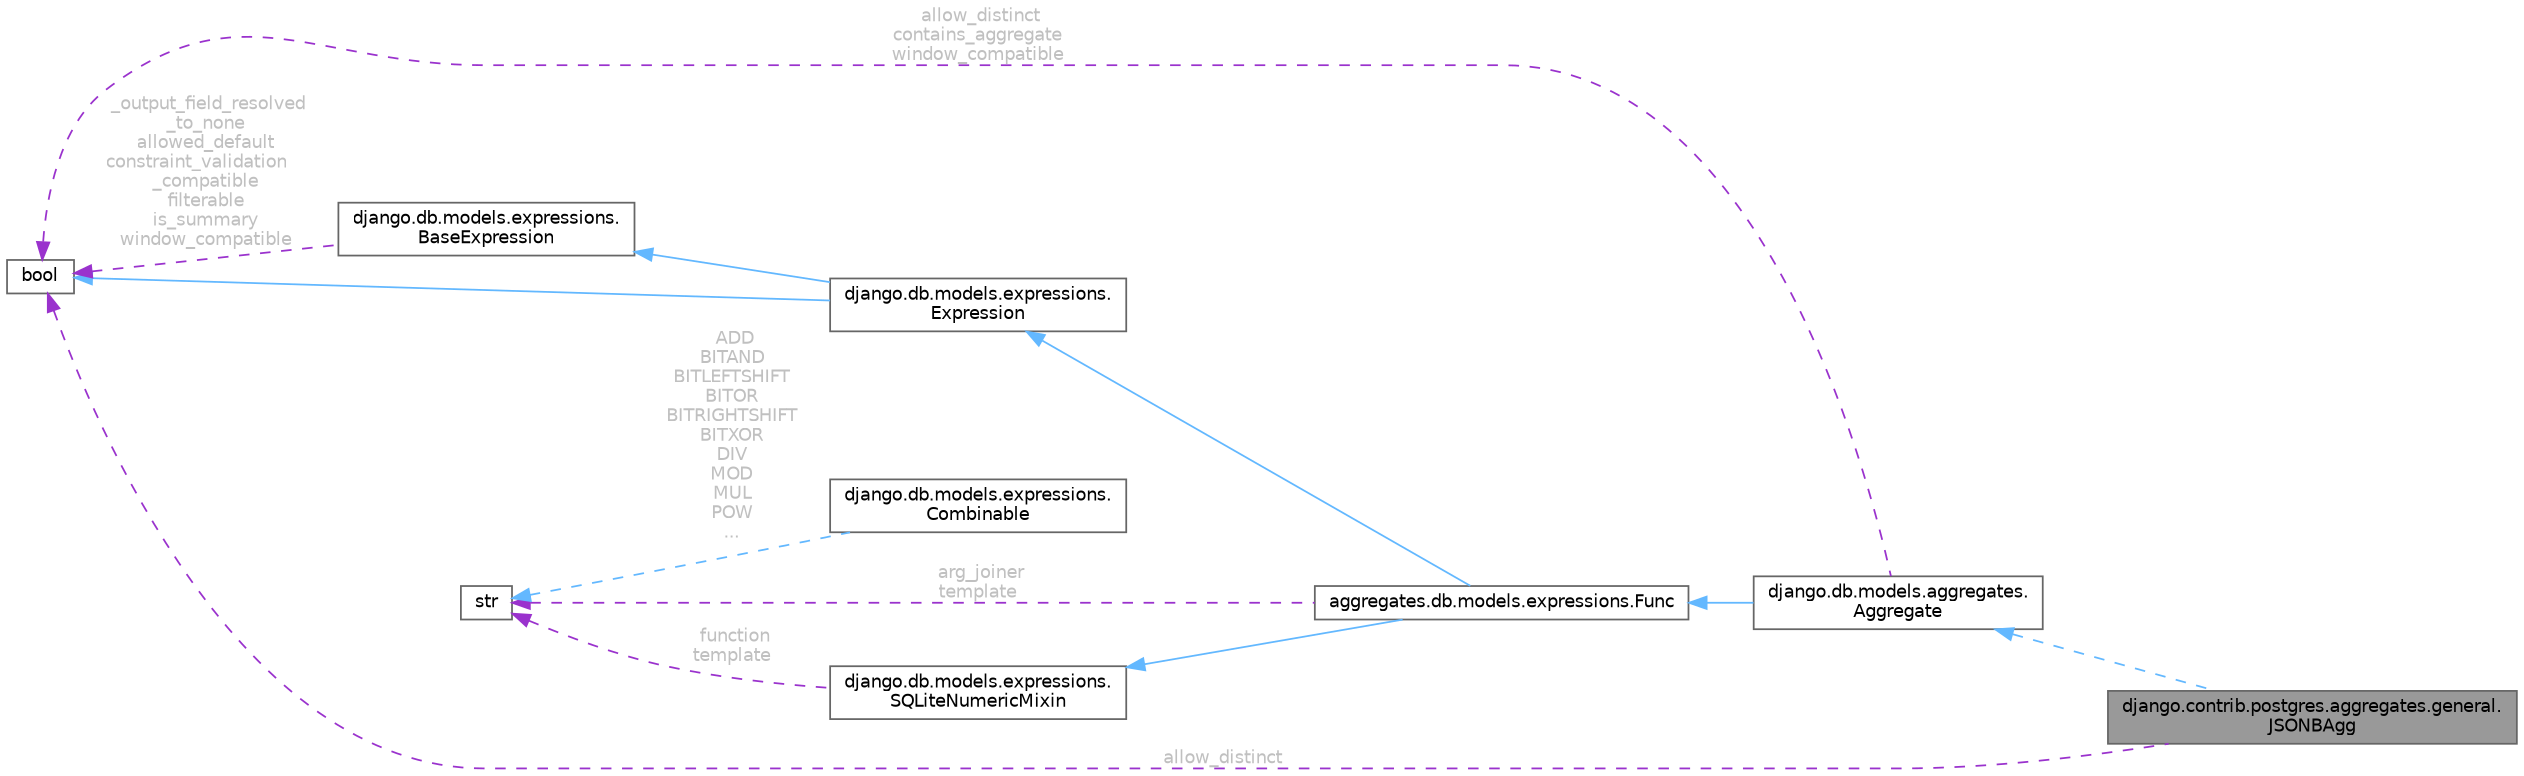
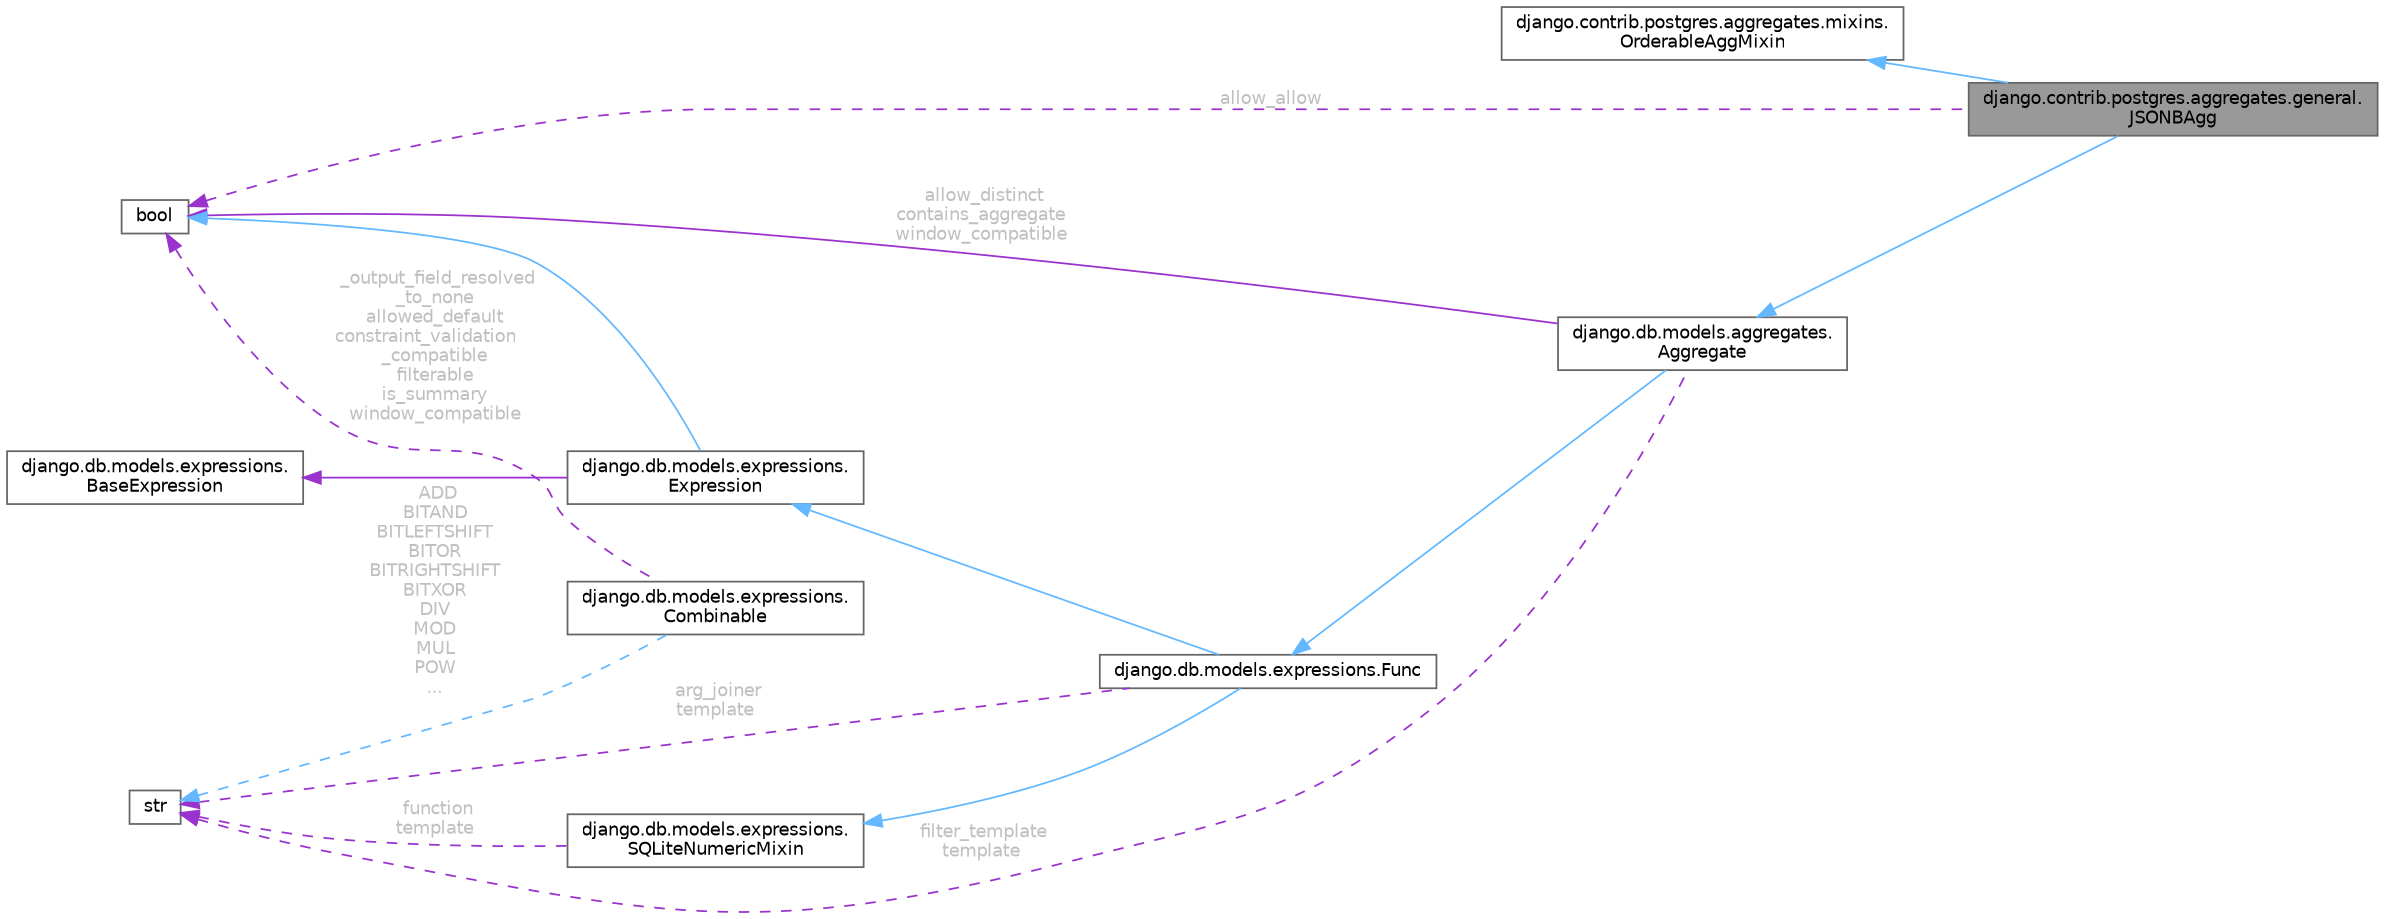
node "django.contrib.postgres.aggregates.mixins. OrderableAggMixin": added
edge "django.db.models.aggregates. Aggregate" -> "bool": style dashed -> solid
edge "django.db.models.expressions. BaseExpression" -> "bool": now "django.db.models.expressions. Combinable" -> "bool"
edge "django.db.models.expressions. Expression" -> "django.db.models.expressions. BaseExpression": color steelblue1 -> darkorchid3
node "aggregates.db.models.expressions.Func": label "aggregates.db.models.expressions.Func" -> "django.db.models.expressions.Func"
edge "django.contrib.postgres.aggregates.general. JSONBAgg" -> "django.db.models.aggregates. Aggregate": style dashed -> solid
edge "django.contrib.postgres.aggregates.general. JSONBAgg" -> "bool": label " allow_distinct" -> " allow_allow"
edge "django.db.models.aggregates. Aggregate" -> "str": added, label "filter_template template"
